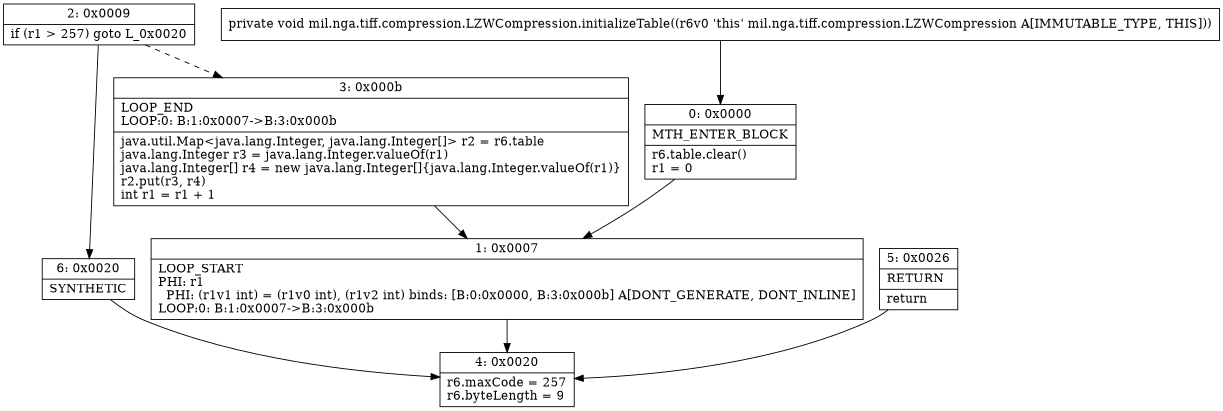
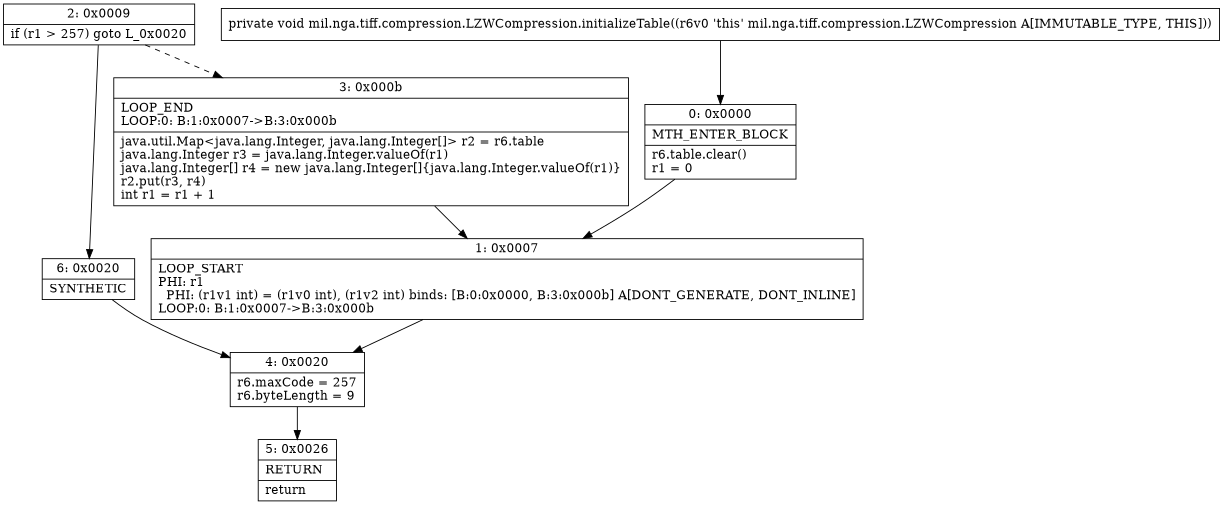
edge "5: 0x0026" -> "4: 0x0020": reversed
